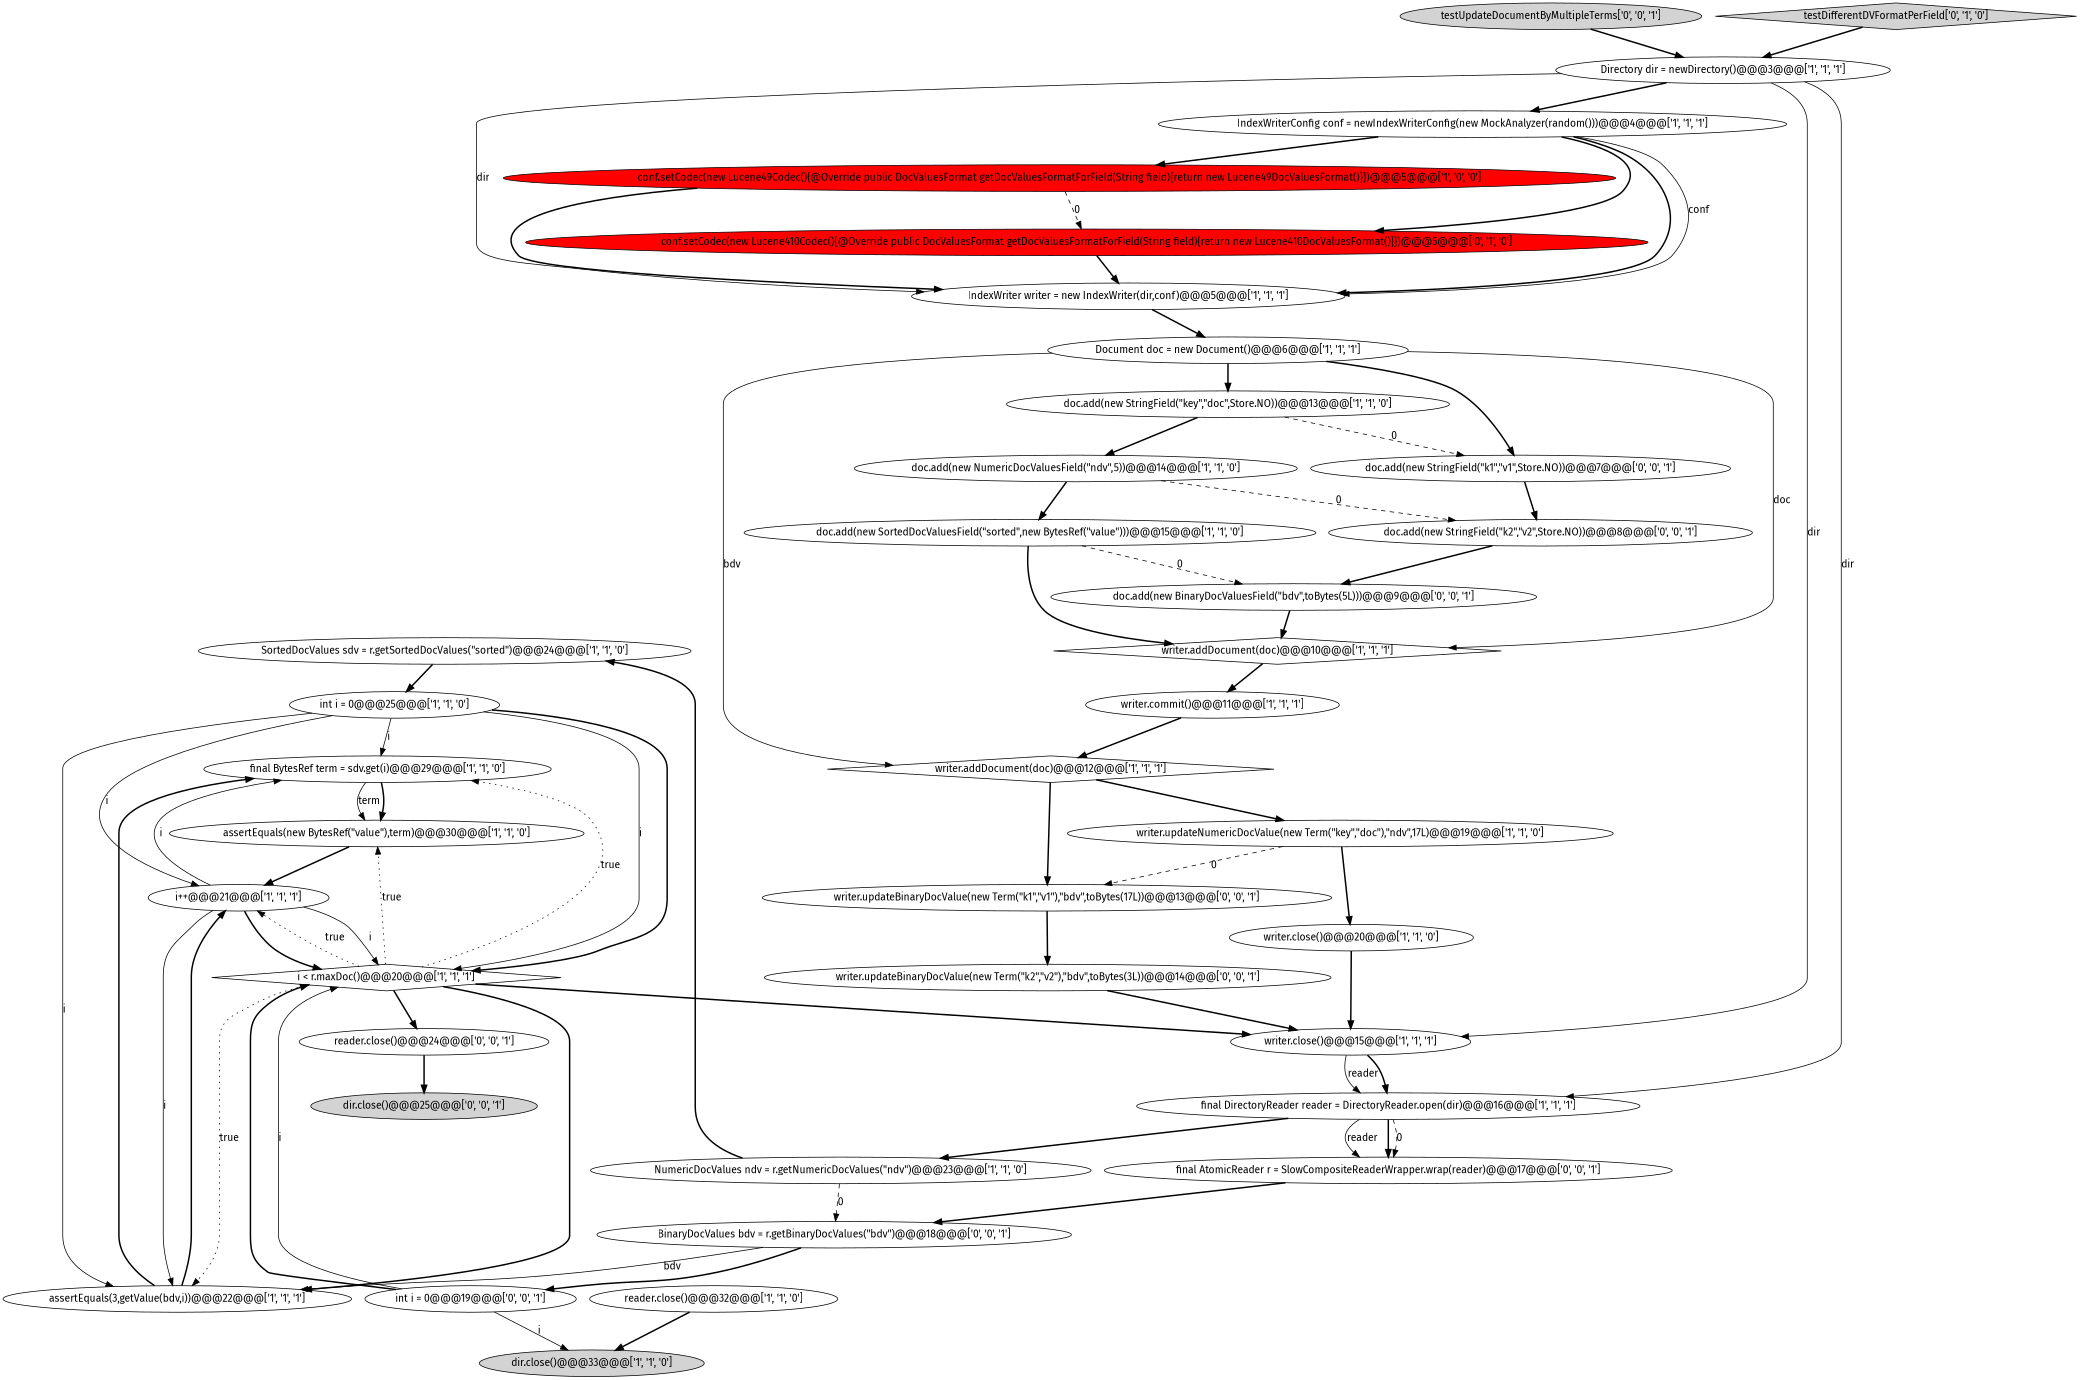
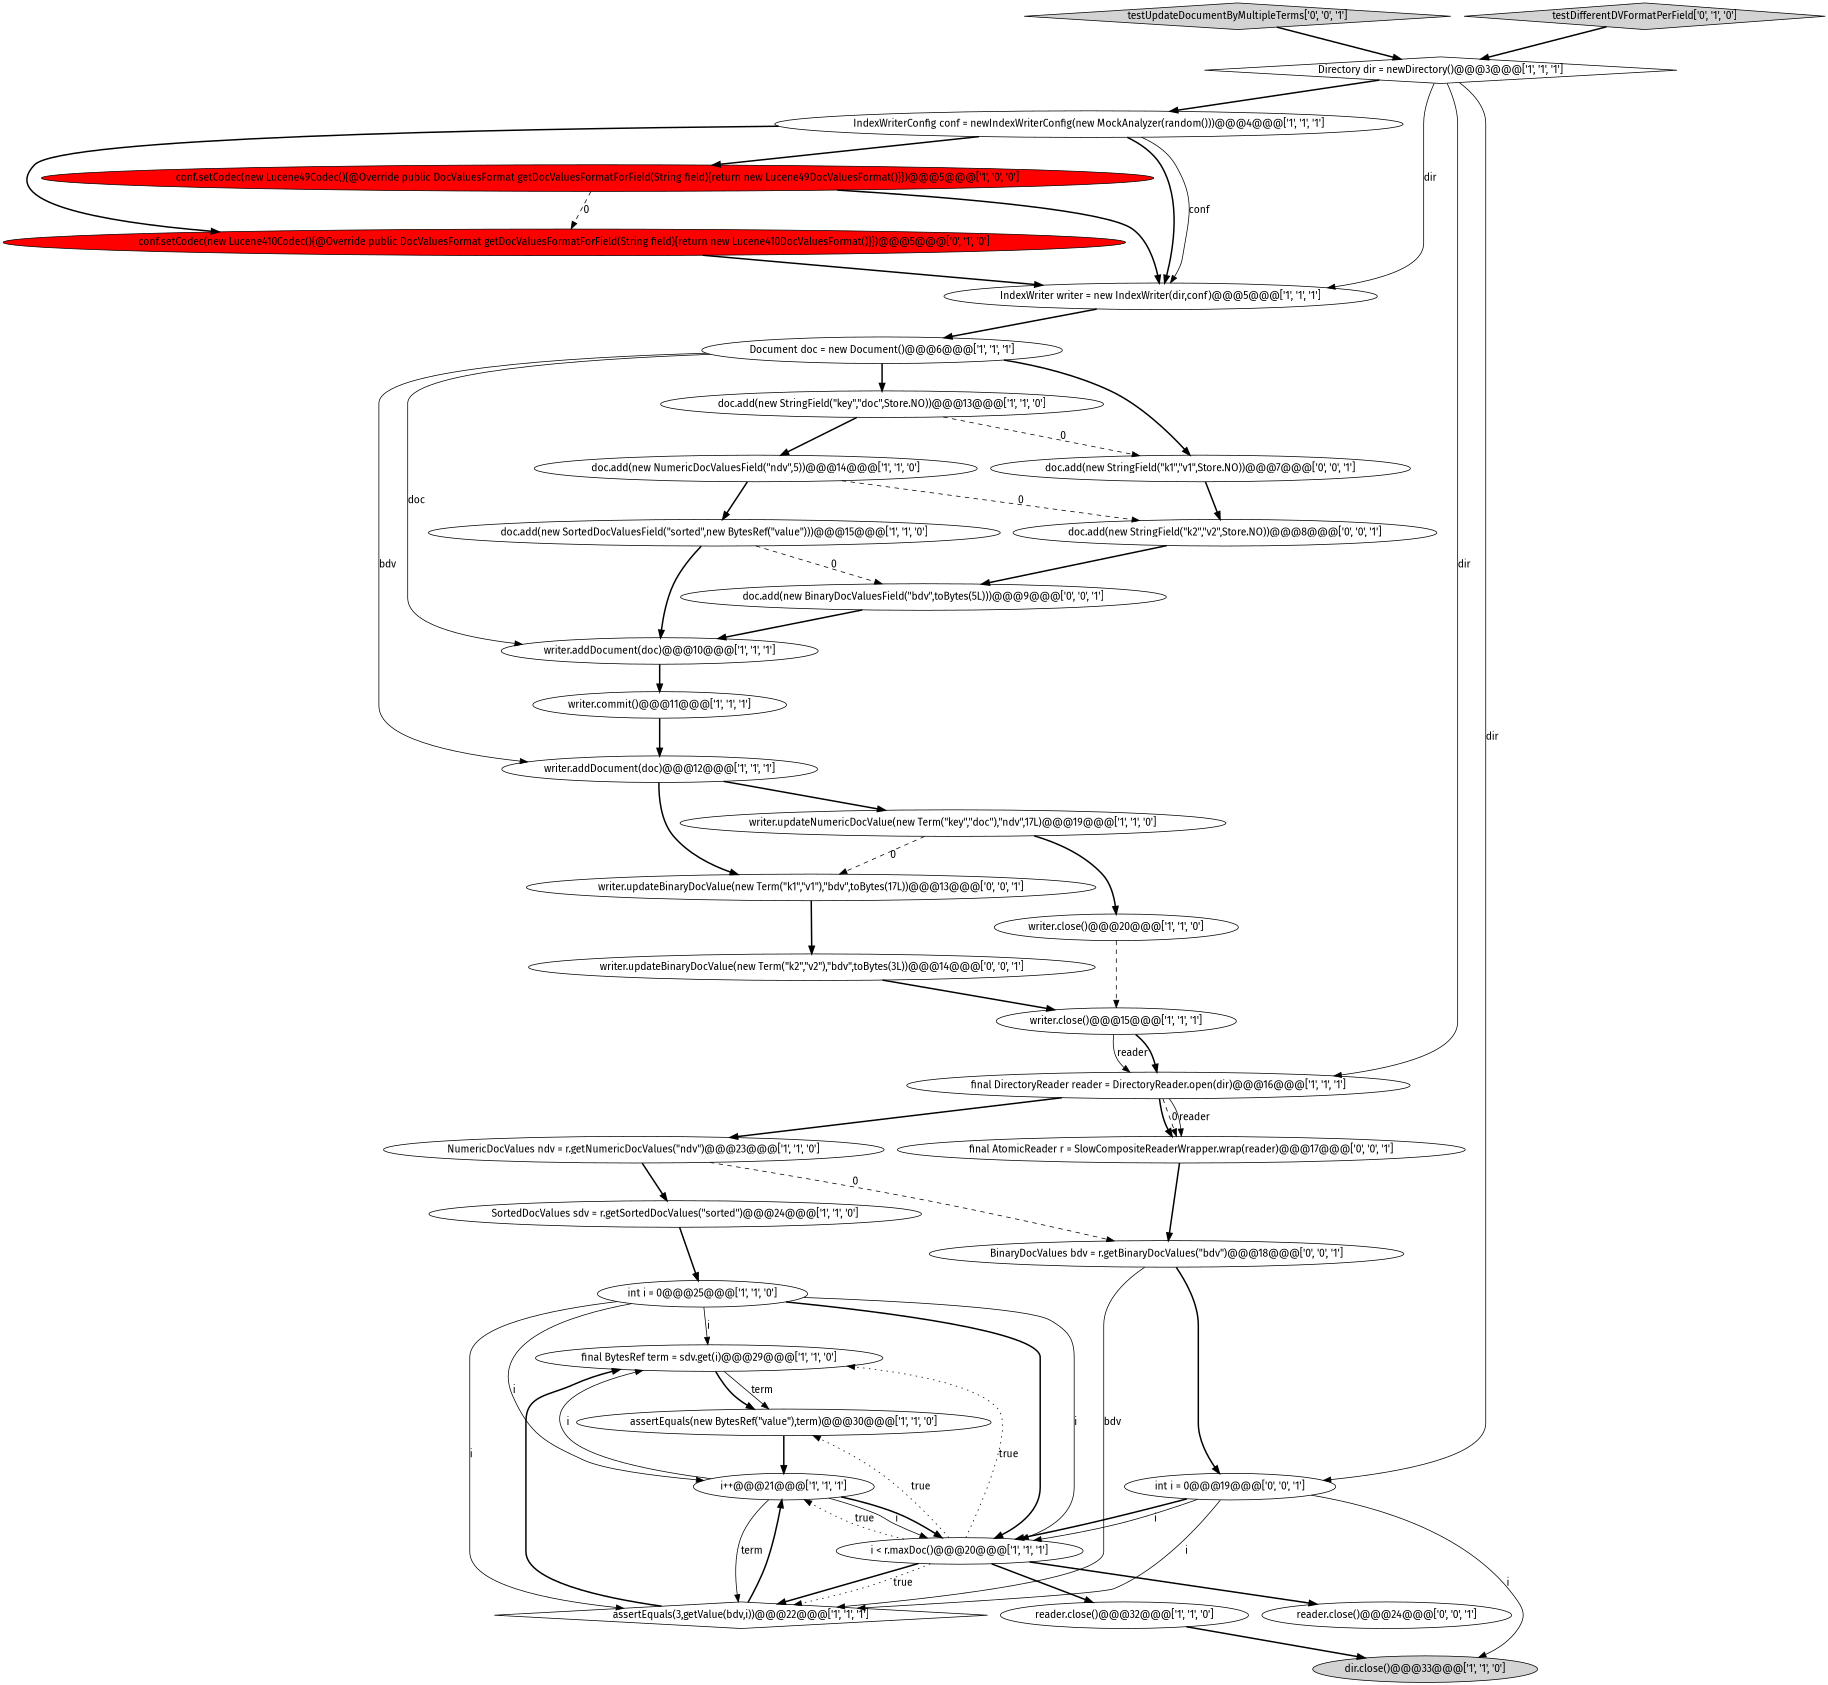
node "testUpdateDocumentByMultipleTerms['0', '0', '1']": shape ellipse -> diamond
node "Directory dir = newDirectory()@@@3@@@['1', '1', '1']": shape ellipse -> diamond
node "writer.addDocument(doc)@@@10@@@['1', '1', '1']": shape diamond -> ellipse
edge "Directory dir = newDirectory()@@@3@@@['1', '1', '1']" -> "writer.close()@@@15@@@['1', '1', '1']": now "Directory dir = newDirectory()@@@3@@@['1', '1', '1']" -> "int i = 0@@@19@@@['0', '0', '1']"
node "writer.addDocument(doc)@@@12@@@['1', '1', '1']": shape diamond -> ellipse
node "i < r.maxDoc()@@@20@@@['1', '1', '1']": shape diamond -> ellipse
edge "writer.close()@@@20@@@['1', '1', '0']" -> "writer.close()@@@15@@@['1', '1', '1']": style bold -> dashed
edge "i < r.maxDoc()@@@20@@@['1', '1', '1']" -> "writer.close()@@@15@@@['1', '1', '1']": now "i < r.maxDoc()@@@20@@@['1', '1', '1']" -> "reader.close()@@@32@@@['1', '1', '0']"
edge "i++@@@21@@@['1', '1', '1']" -> "assertEquals(3,getValue(bdv,i))@@@22@@@['1', '1', '1']": label "i" -> "term"
node "dir.close()@@@25@@@['0', '0', '1']": removed
node "assertEquals(3,getValue(bdv,i))@@@22@@@['1', '1', '1']": shape ellipse -> diamond
edge "int i = 0@@@19@@@['0', '0', '1']" -> "assertEquals(3,getValue(bdv,i))@@@22@@@['1', '1', '1']": added, label "i"
